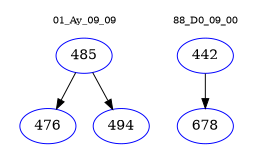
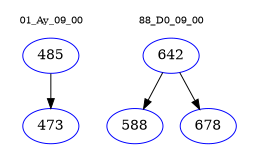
cluster "01_Ay_09_09": label "01_Ay_09_09" -> "01_Ay_09_00"
node "442": label "442" -> "642"
node "476": label "476" -> "473"
node "494": removed
node "588": added
